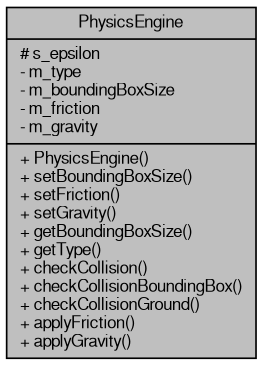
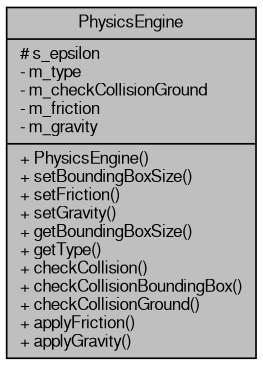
node "PhysicsEngine": text "- m_boundingBoxSize" -> "- m_checkCollisionGround"
